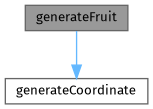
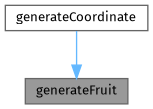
edge "generateFruit" -> "generateCoordinate": reversed
